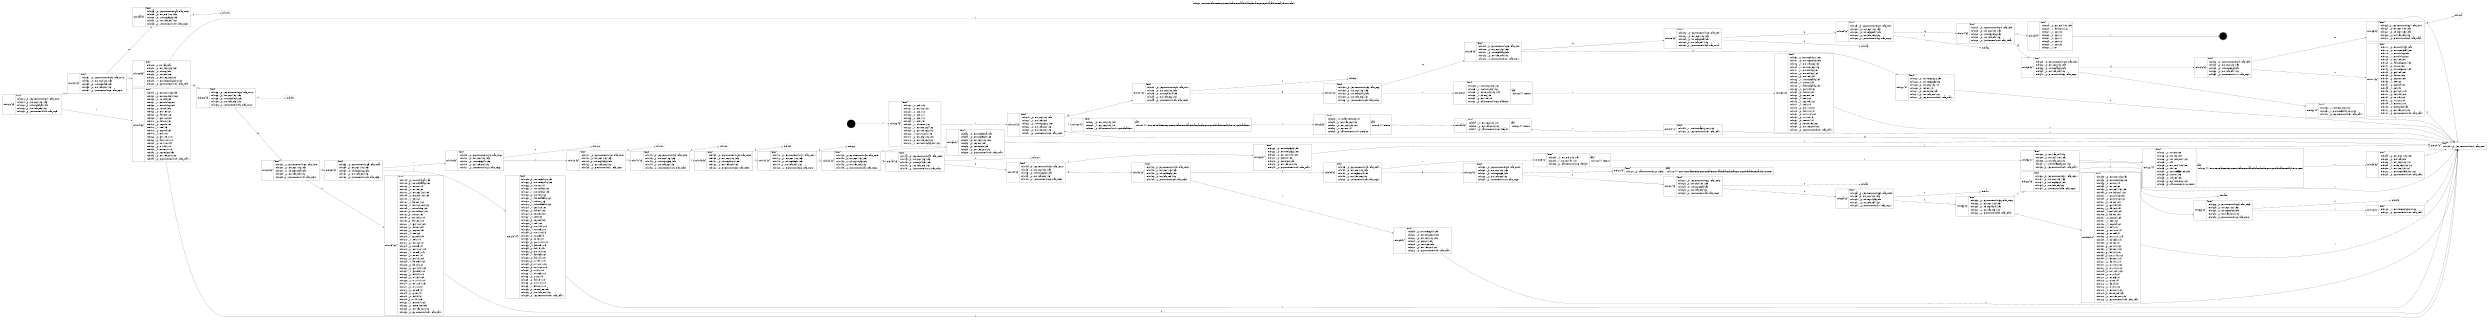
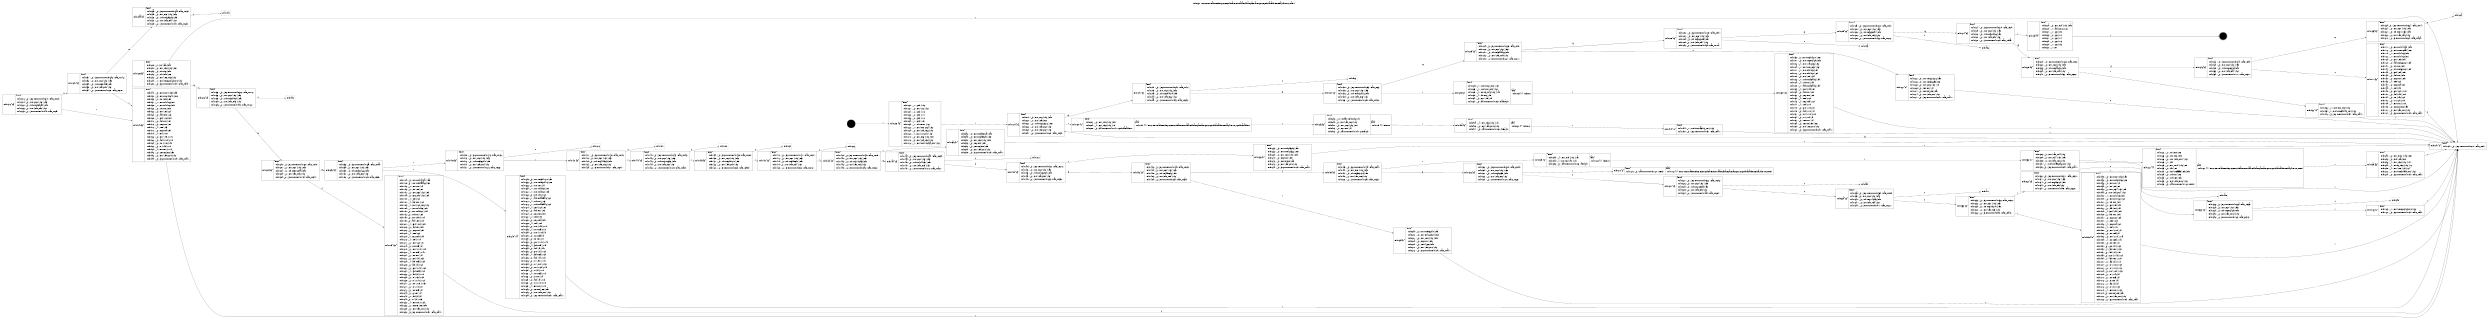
edge "0x401391 [25]" -> "0x4018ce [25]": now "0x401391 [25]" -> "0x401b4b [83]"
edge "0x401919 [12]" -> "0x40190a [15]": reversed
